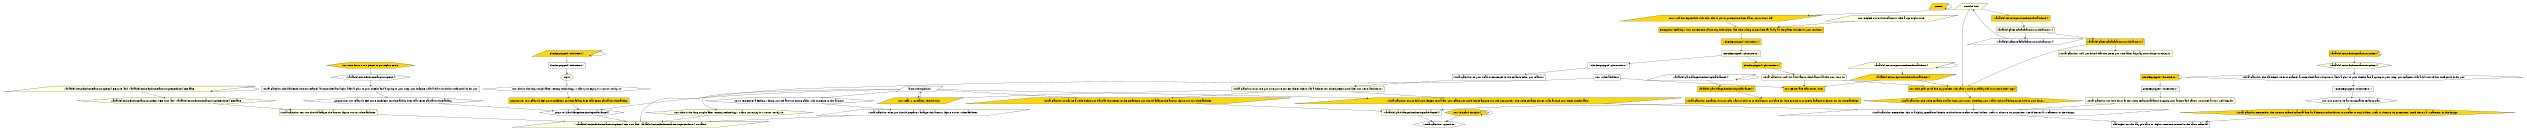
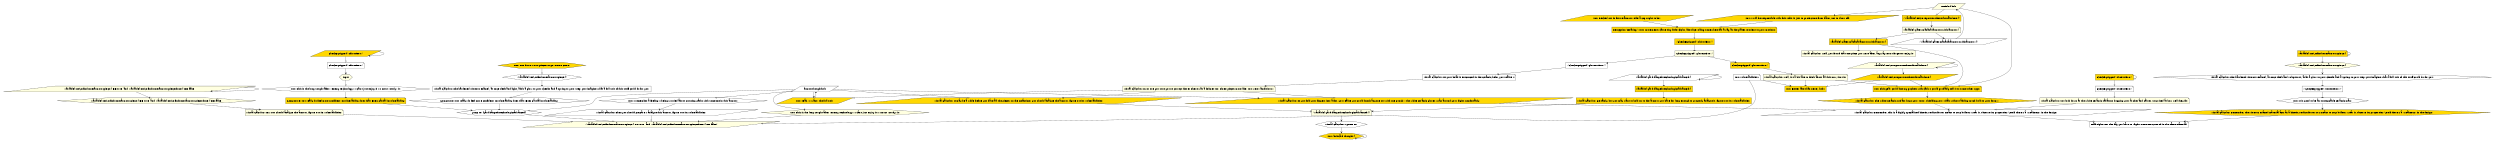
node "START": removed
node "You: Decked out in future-armour. Like a cop ought to be.": fillcolor lightyellow -> gold
node "You: One down -- two pieces to go. Light I come.": label "You: One down -- two pieces to go. Light I come." -> "You: One down -- two pieces to go. Here I come."
node "You: Yeah, I *probably* the full suit!": label "You: Yeah, I *probably* the full suit!" -> "You: Yeah, I *want* the full suit!"
edge "You: [Discard thought.]" -> "Visual Calculus: I guess so.": reversed
